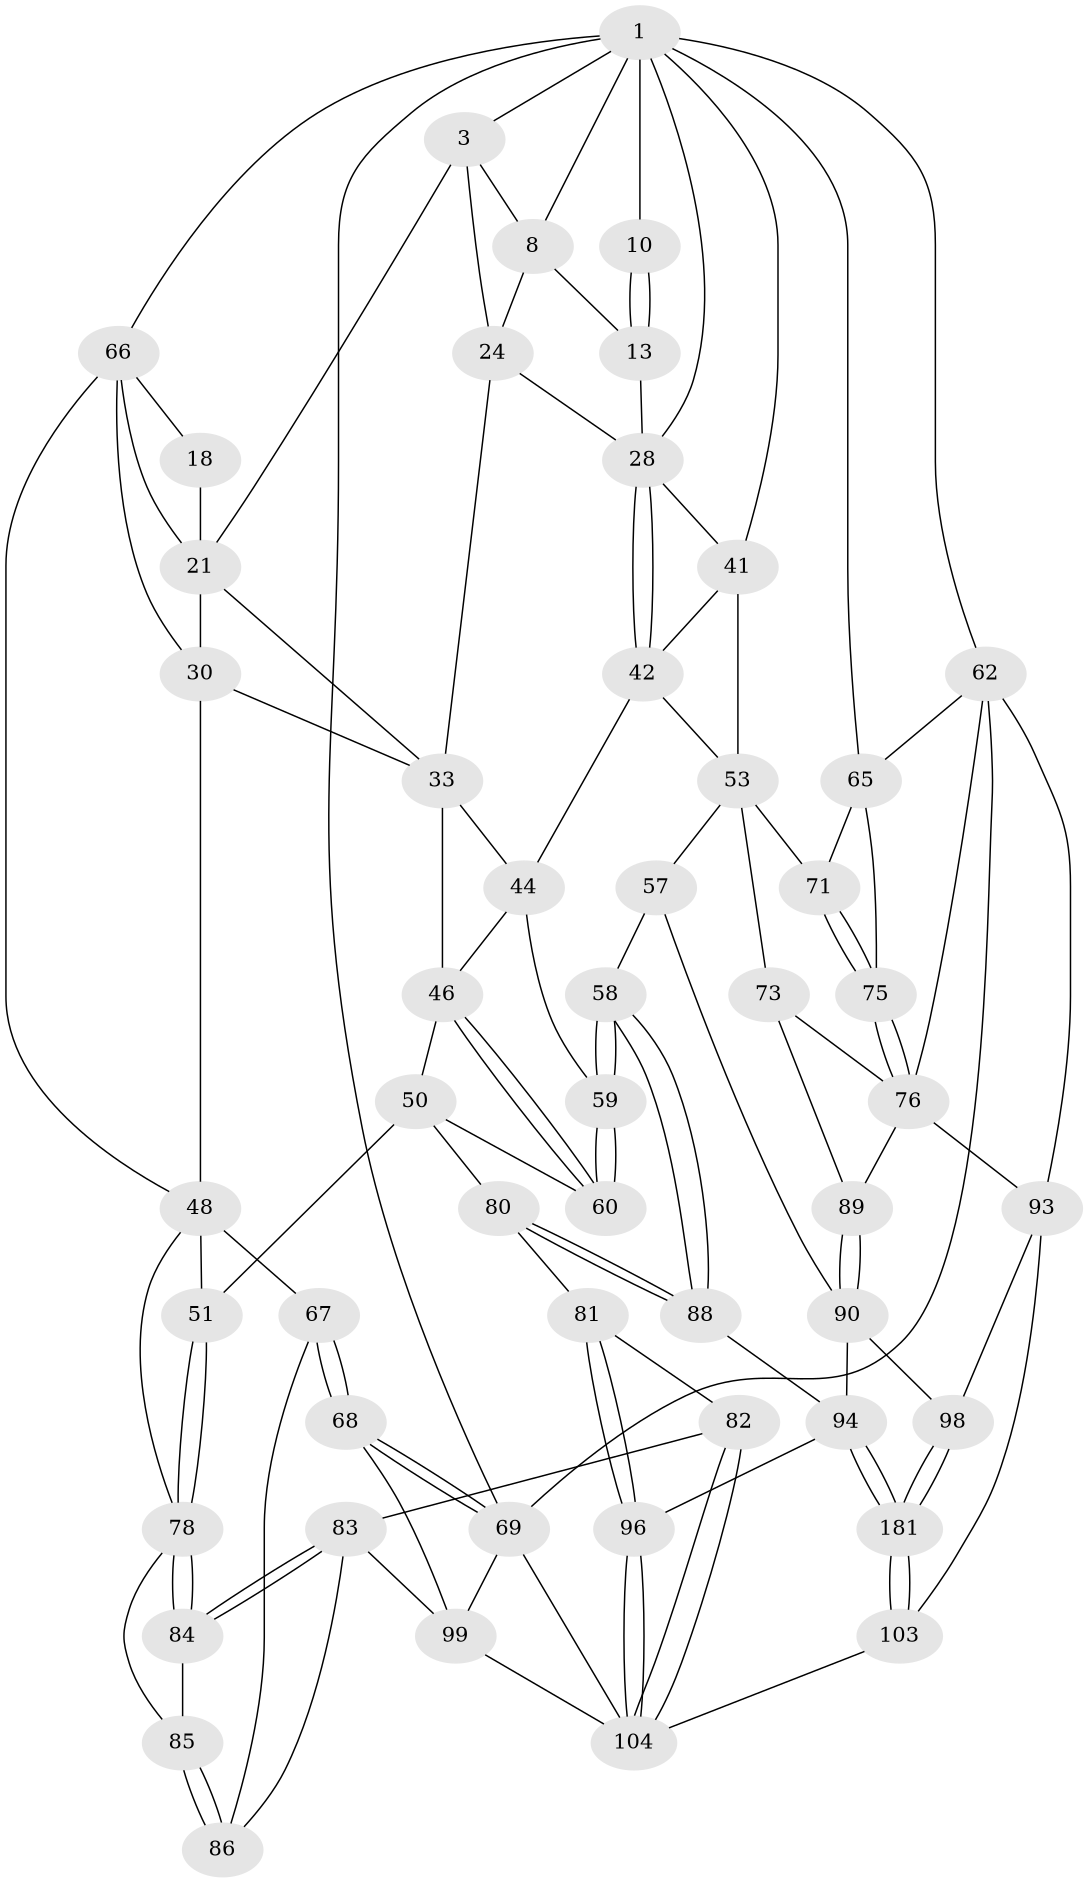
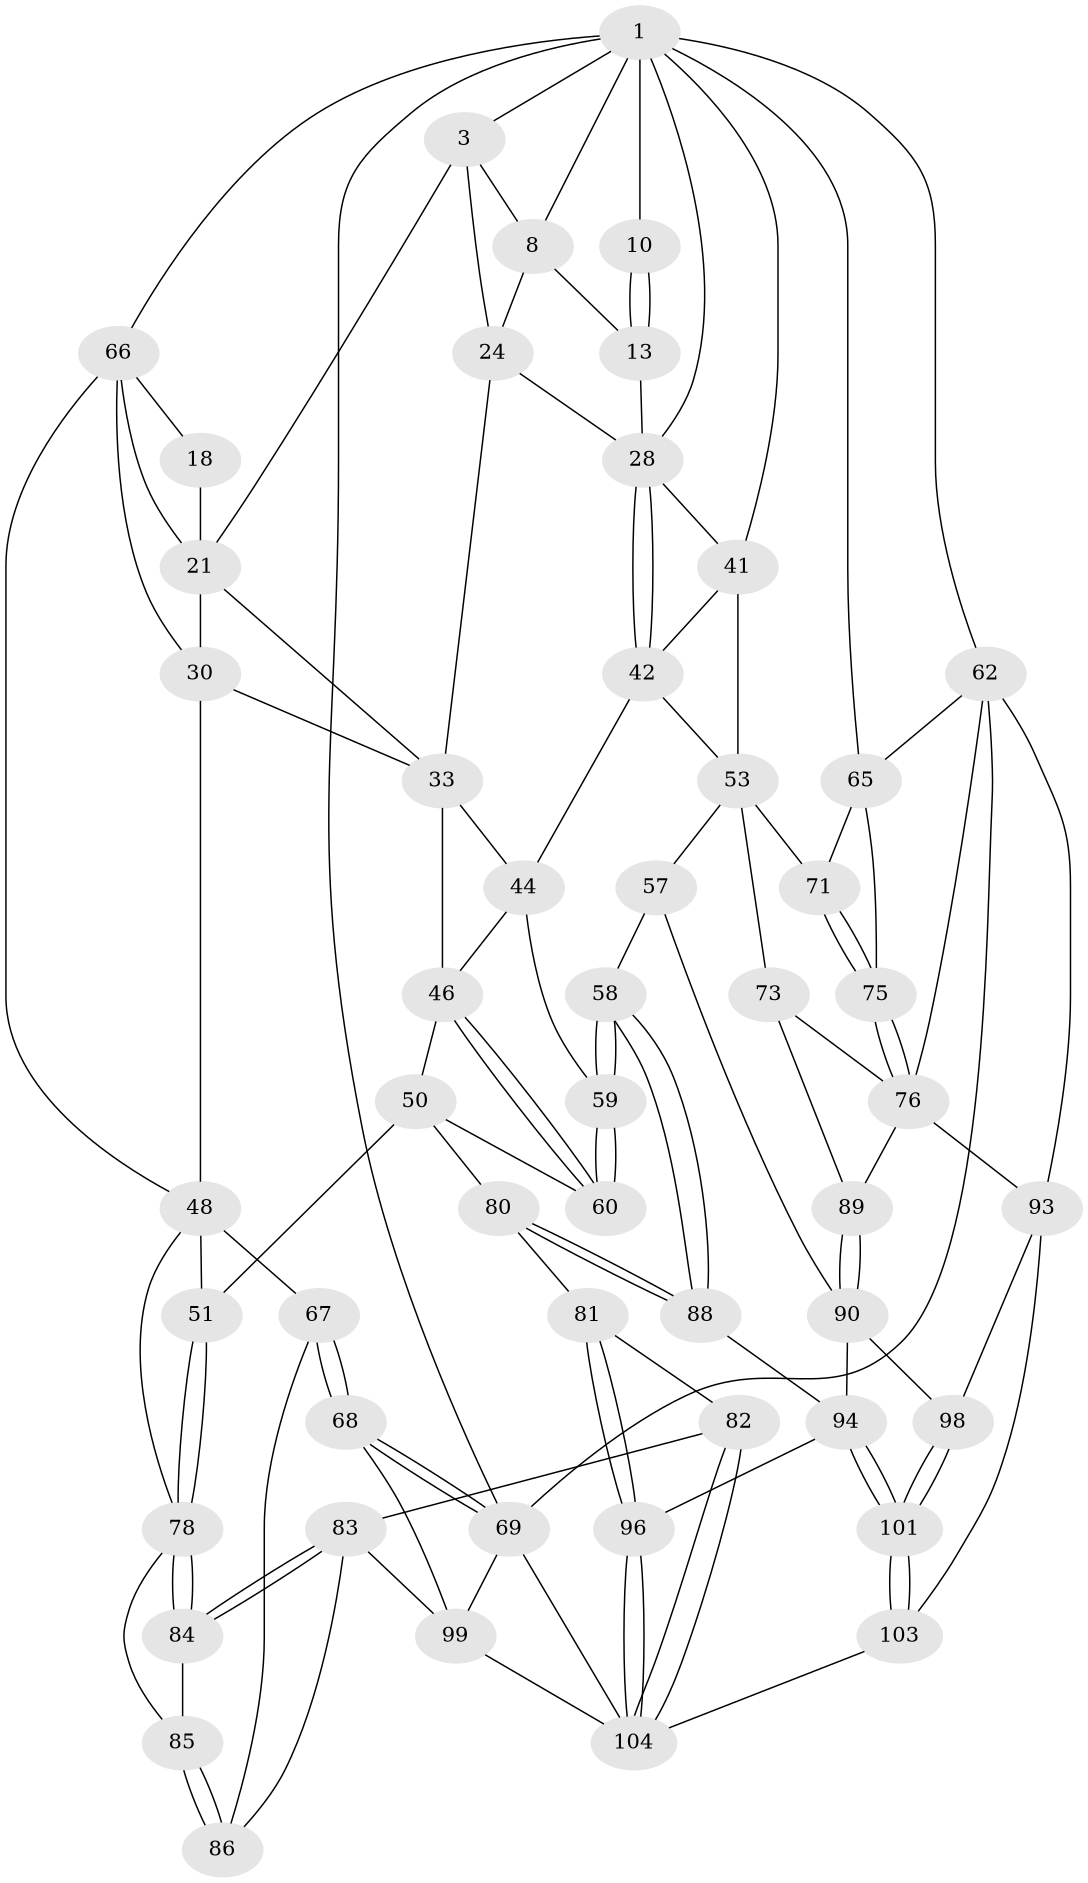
node "181": label "181" -> "101"
